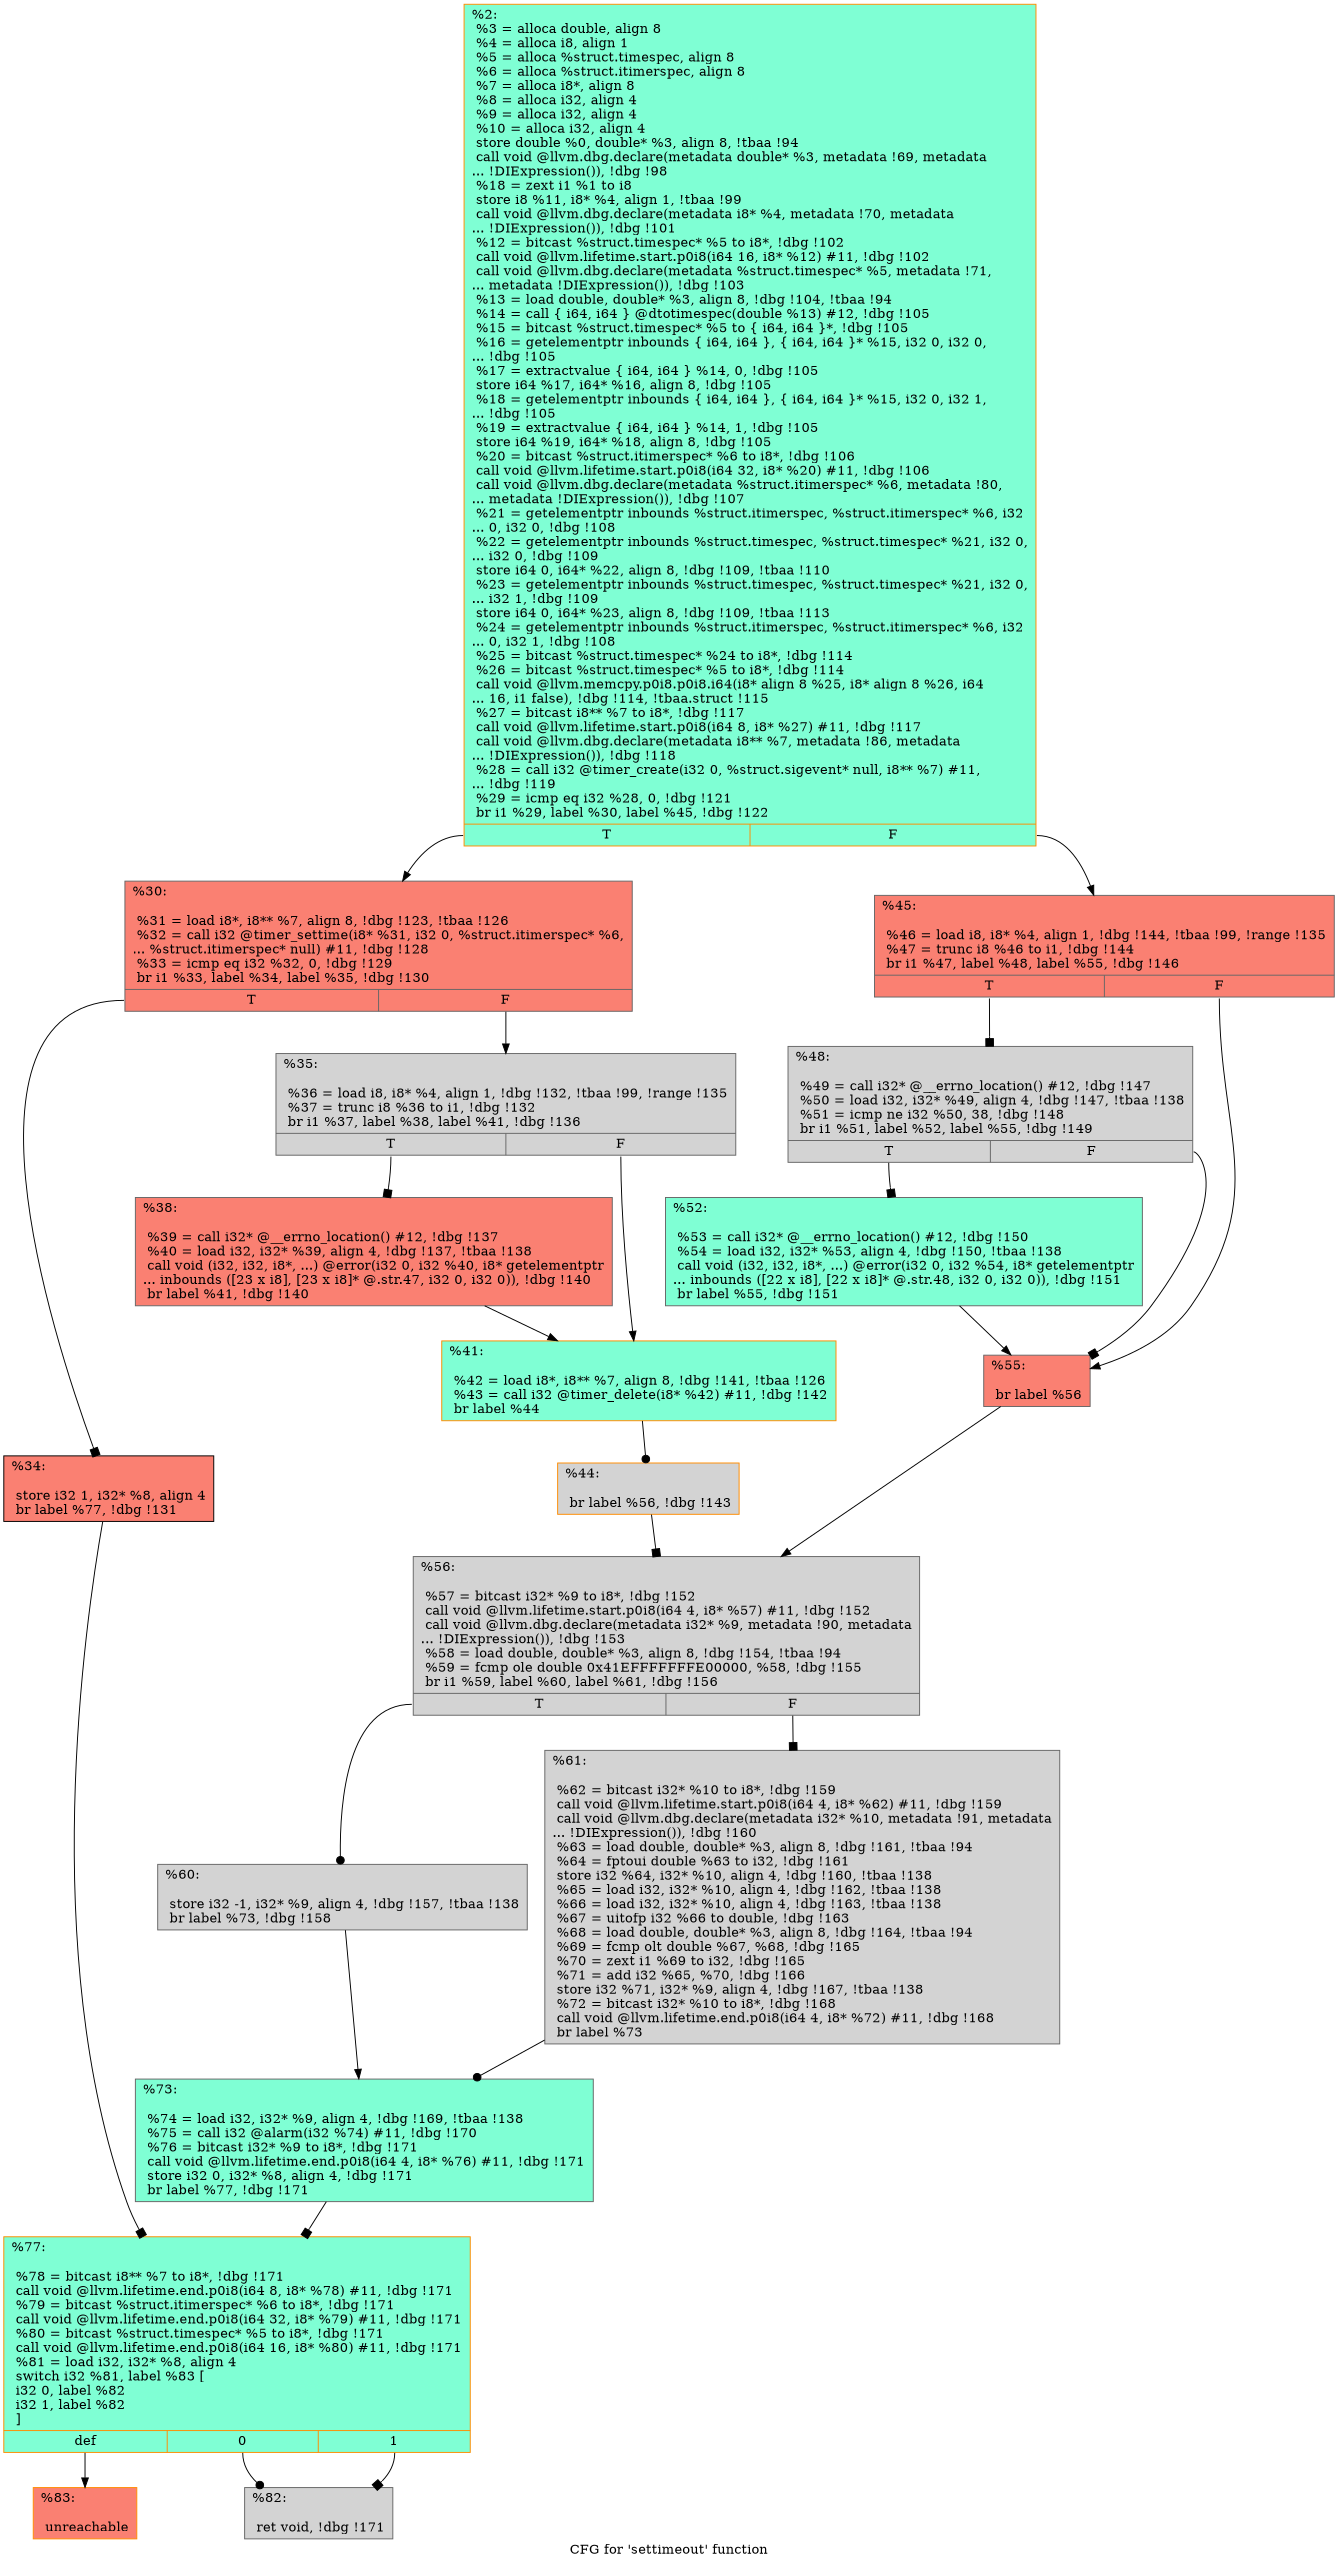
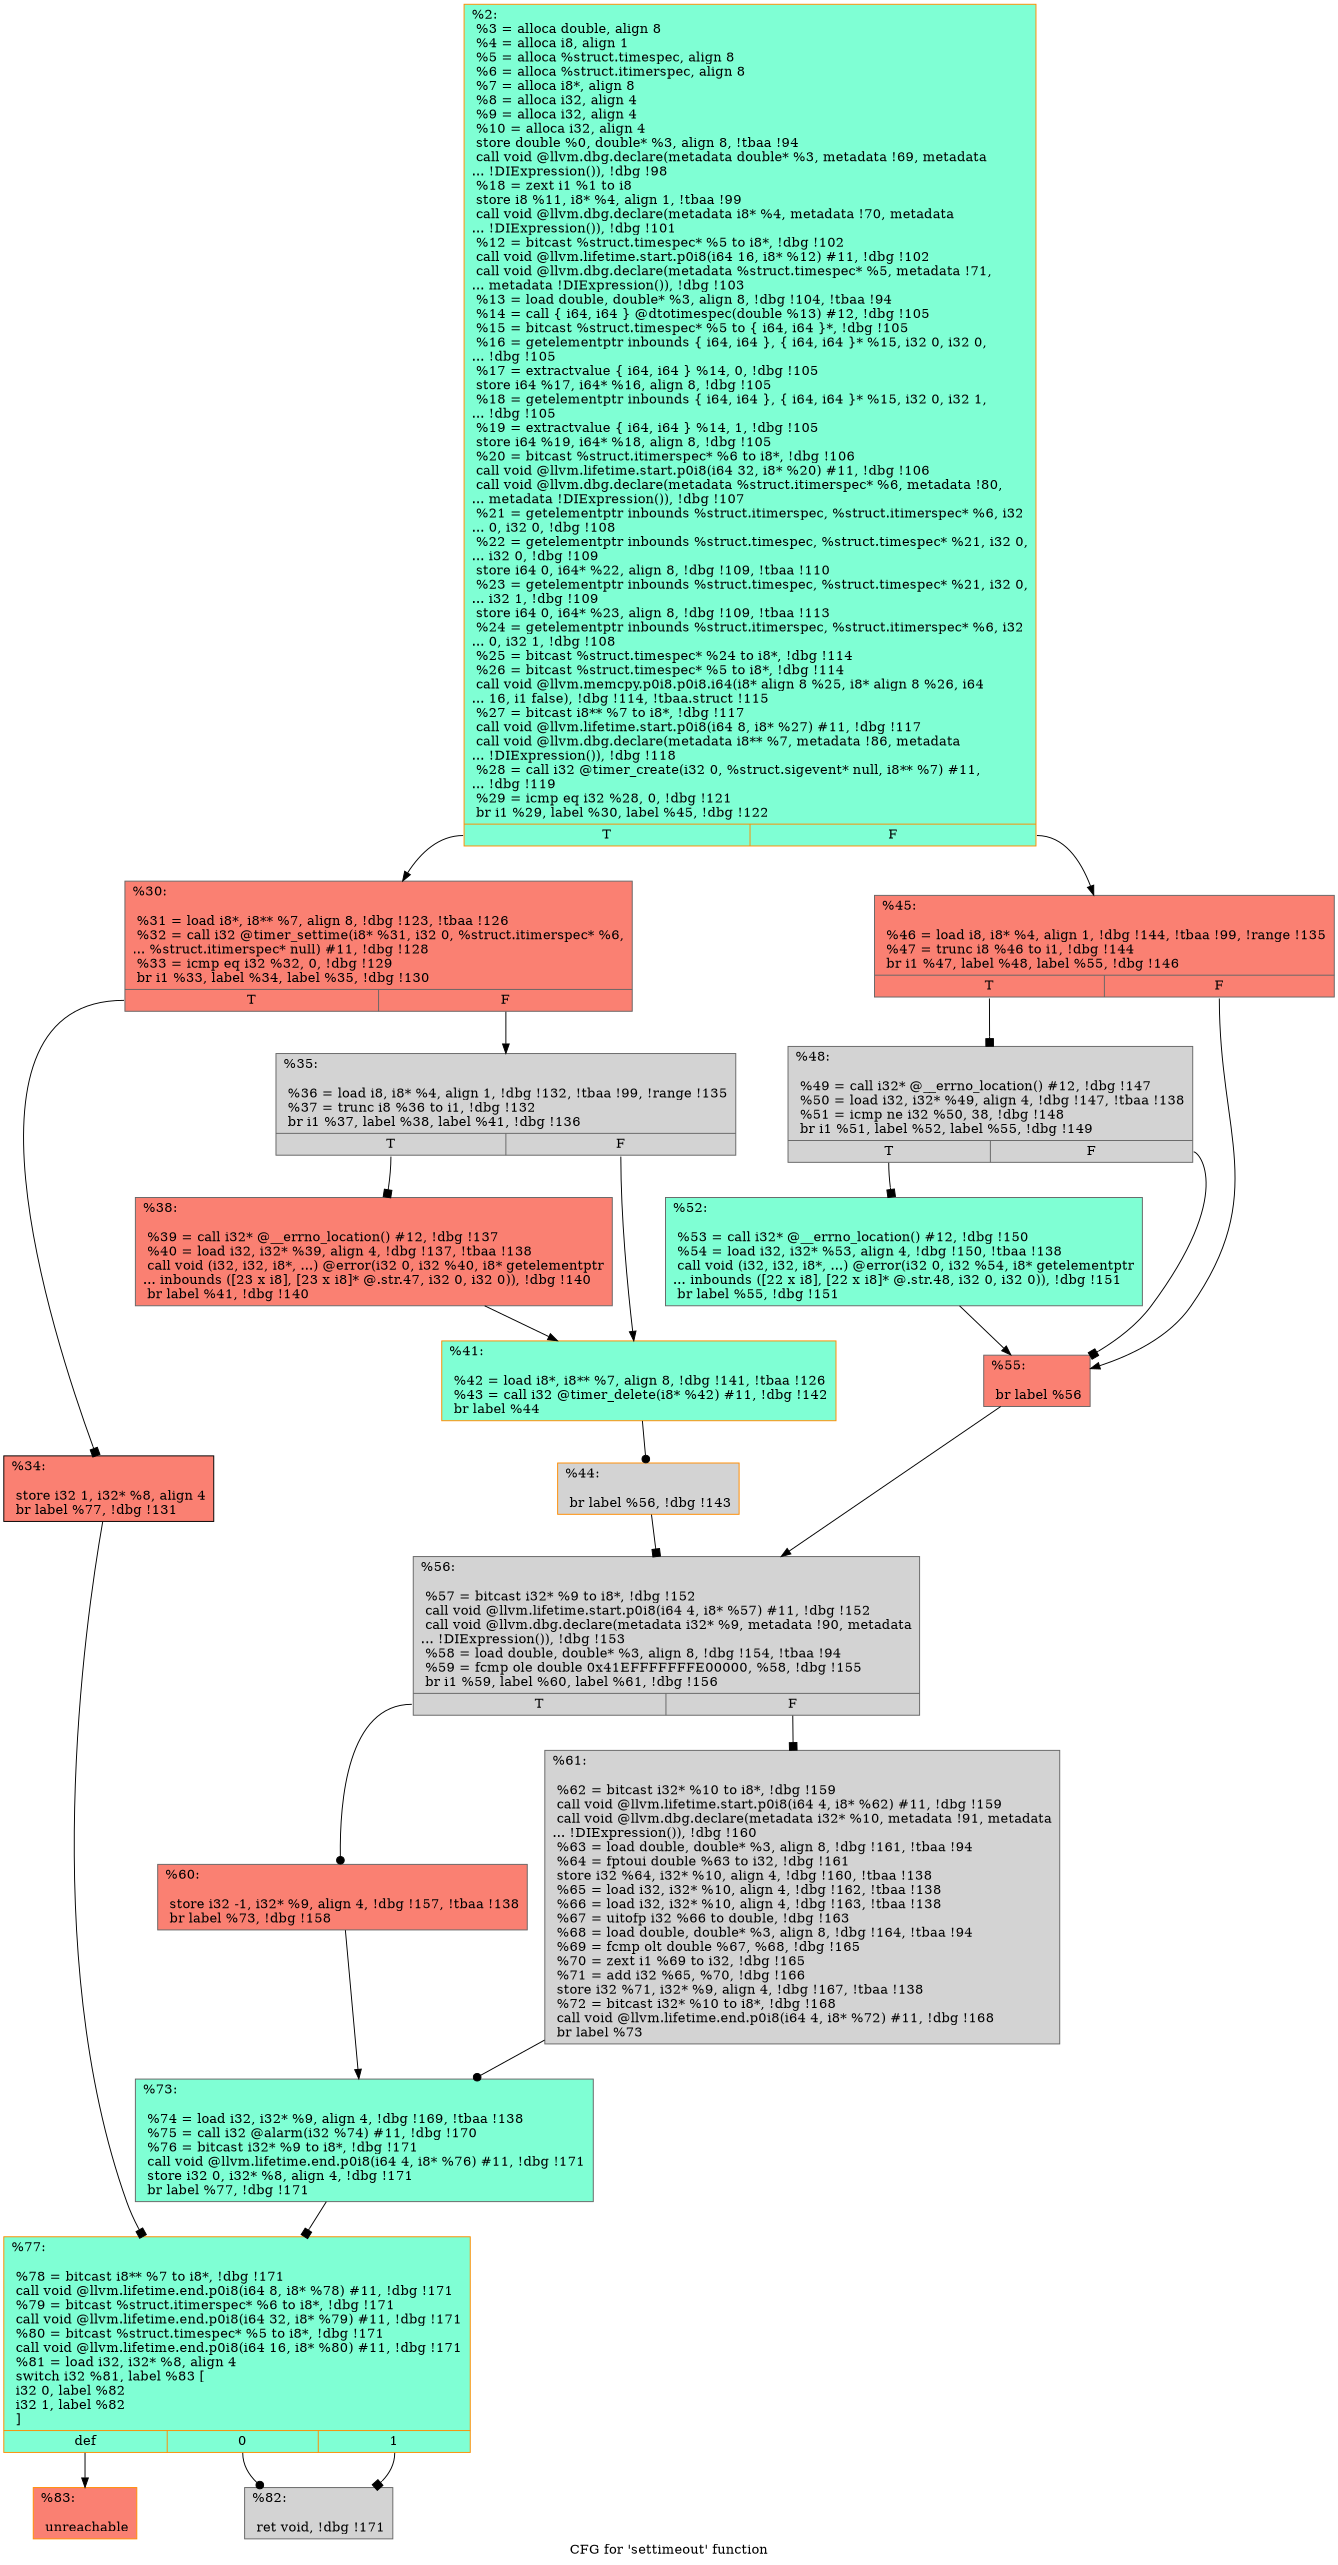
node "%60:": fillcolor lightgrey -> salmon
